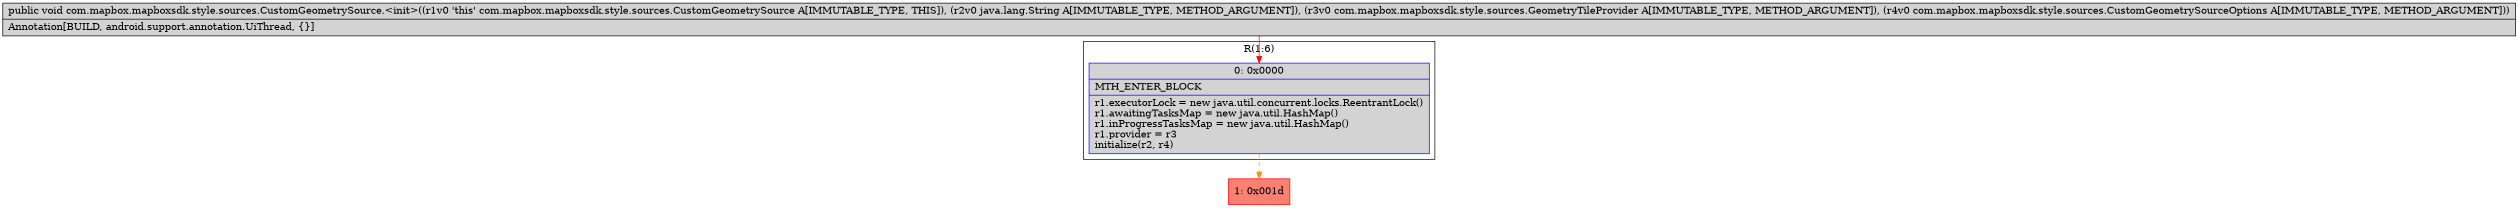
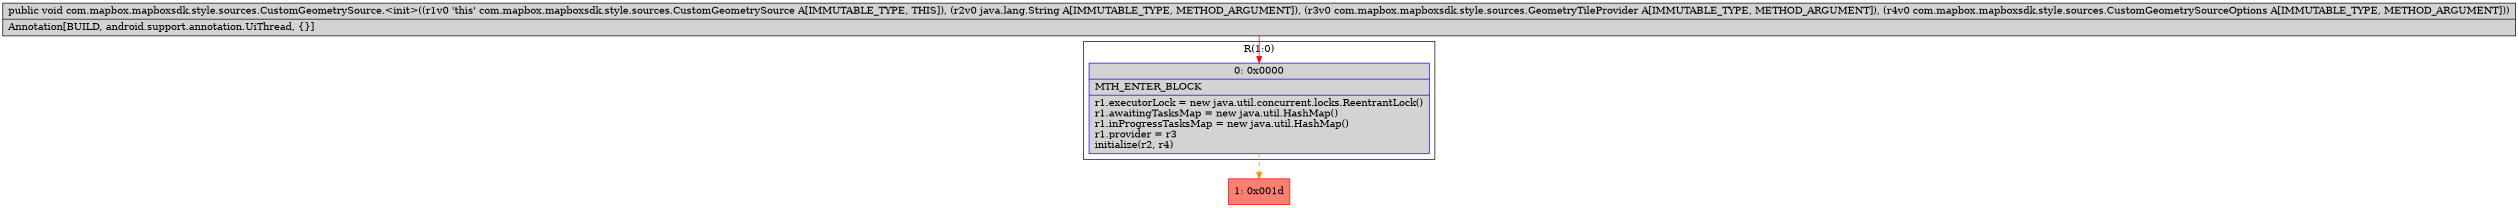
cluster "R(1:6)": label "R(1:6)" -> "R(1:0)"
